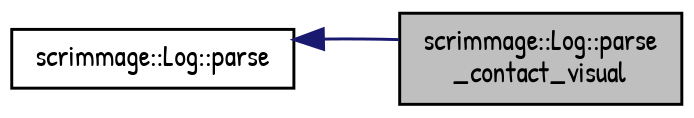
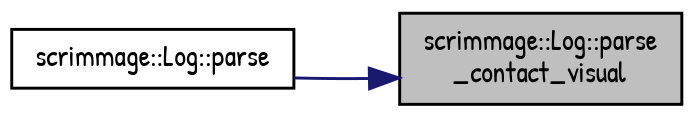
edge "scrimmage::Log::parse _contact_visual" -> "scrimmage::Log::parse": reversed
